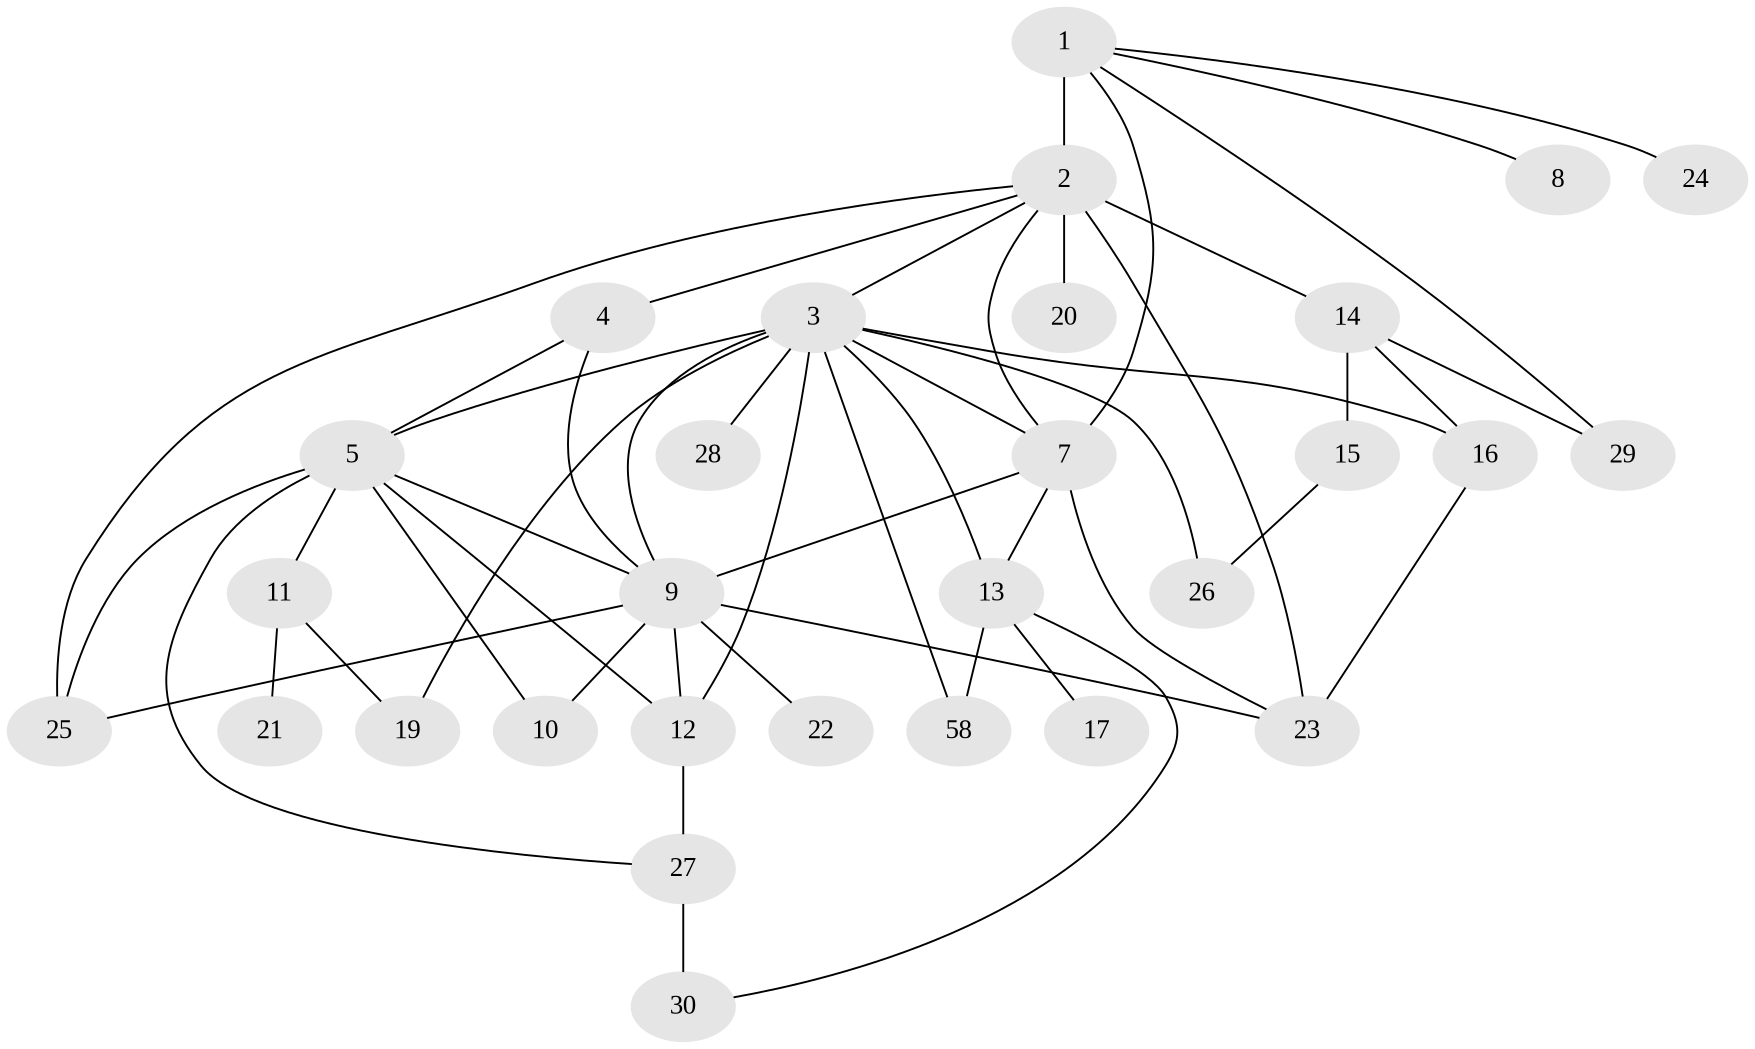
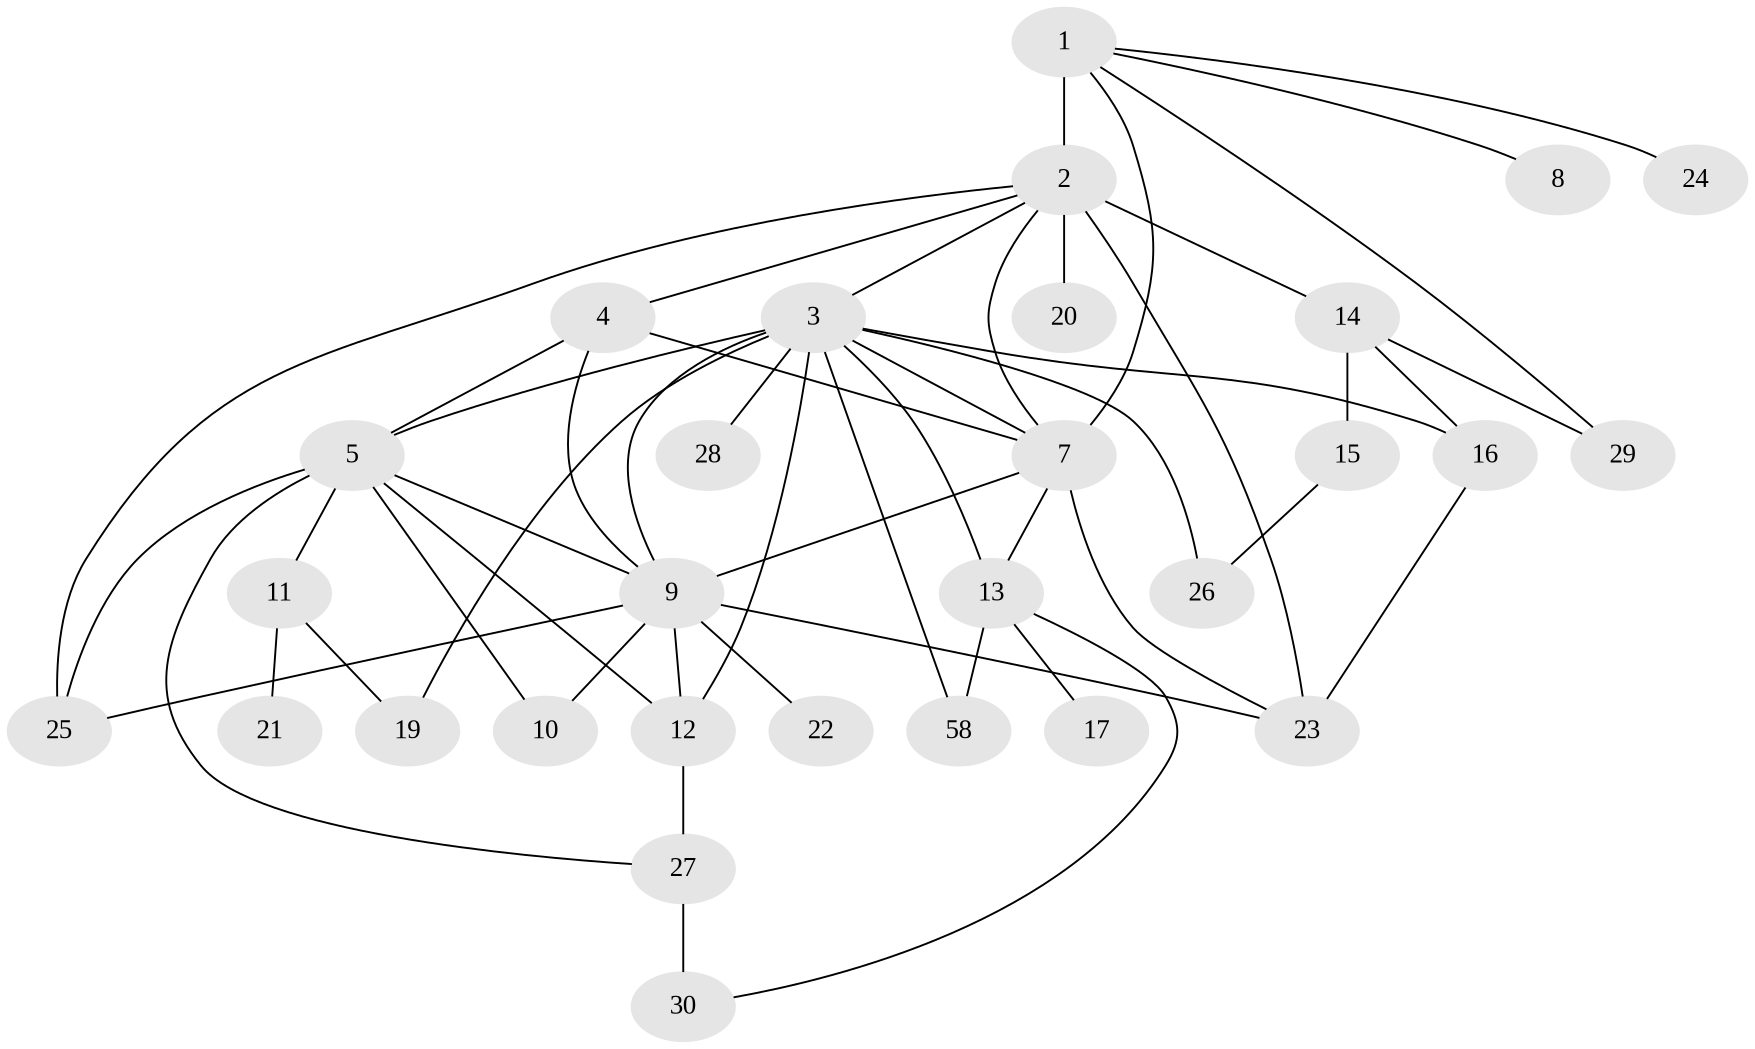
edge "4" -- "7": added
